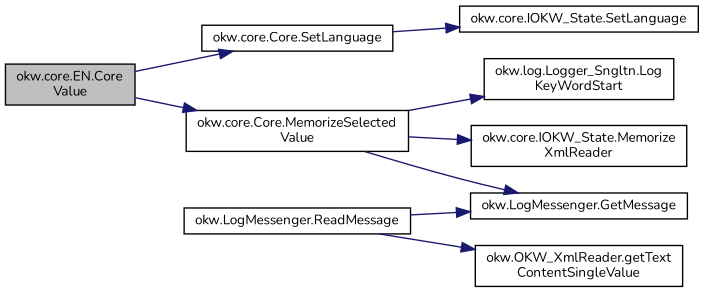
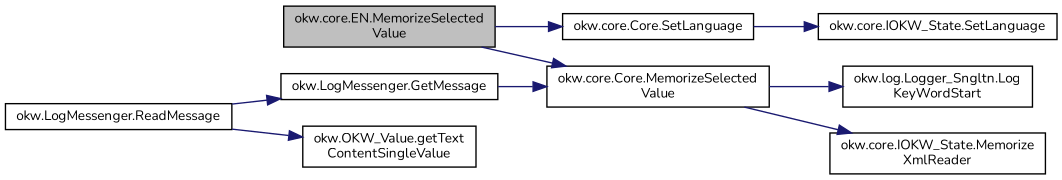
node "okw.core.EN.Core Value": label "okw.core.EN.Core Value" -> "okw.core.EN.MemorizeSelected Value"
edge "okw.core.Core.MemorizeSelected Value" -> "okw.LogMessenger.GetMessage": reversed
node "okw.OKW_XmlReader.getText ContentSingleValue": label "okw.OKW_XmlReader.getText ContentSingleValue" -> "okw.OKW_Value.getText ContentSingleValue"
